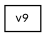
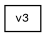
node "v9": label "v9" -> "v3"
